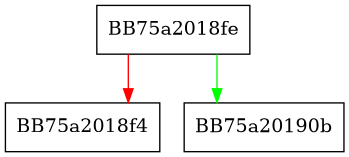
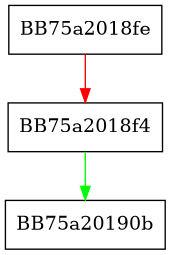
edge "BB75a2018fe" -> "BB75a20190b": now "BB75a2018f4" -> "BB75a20190b"
